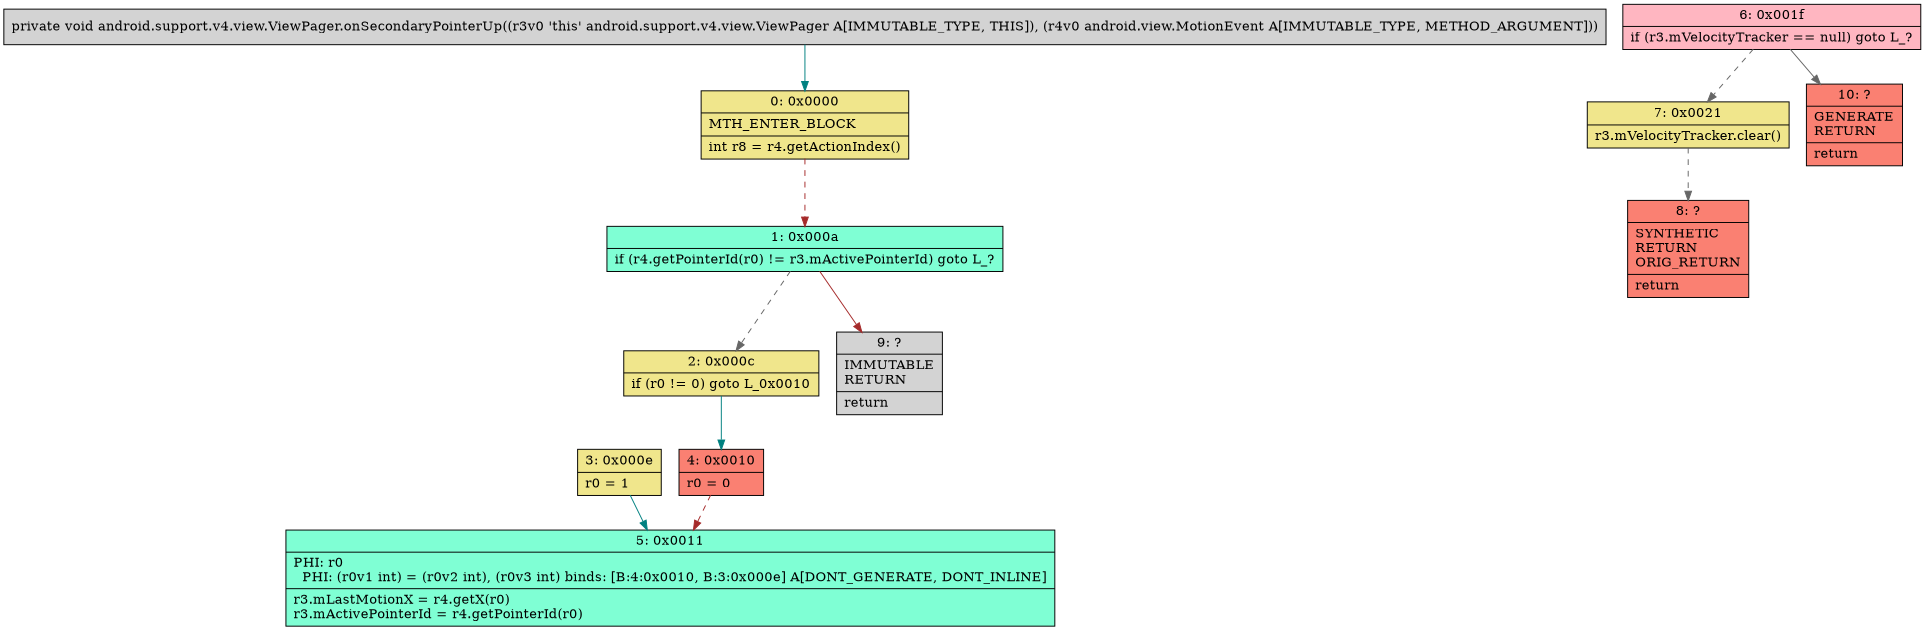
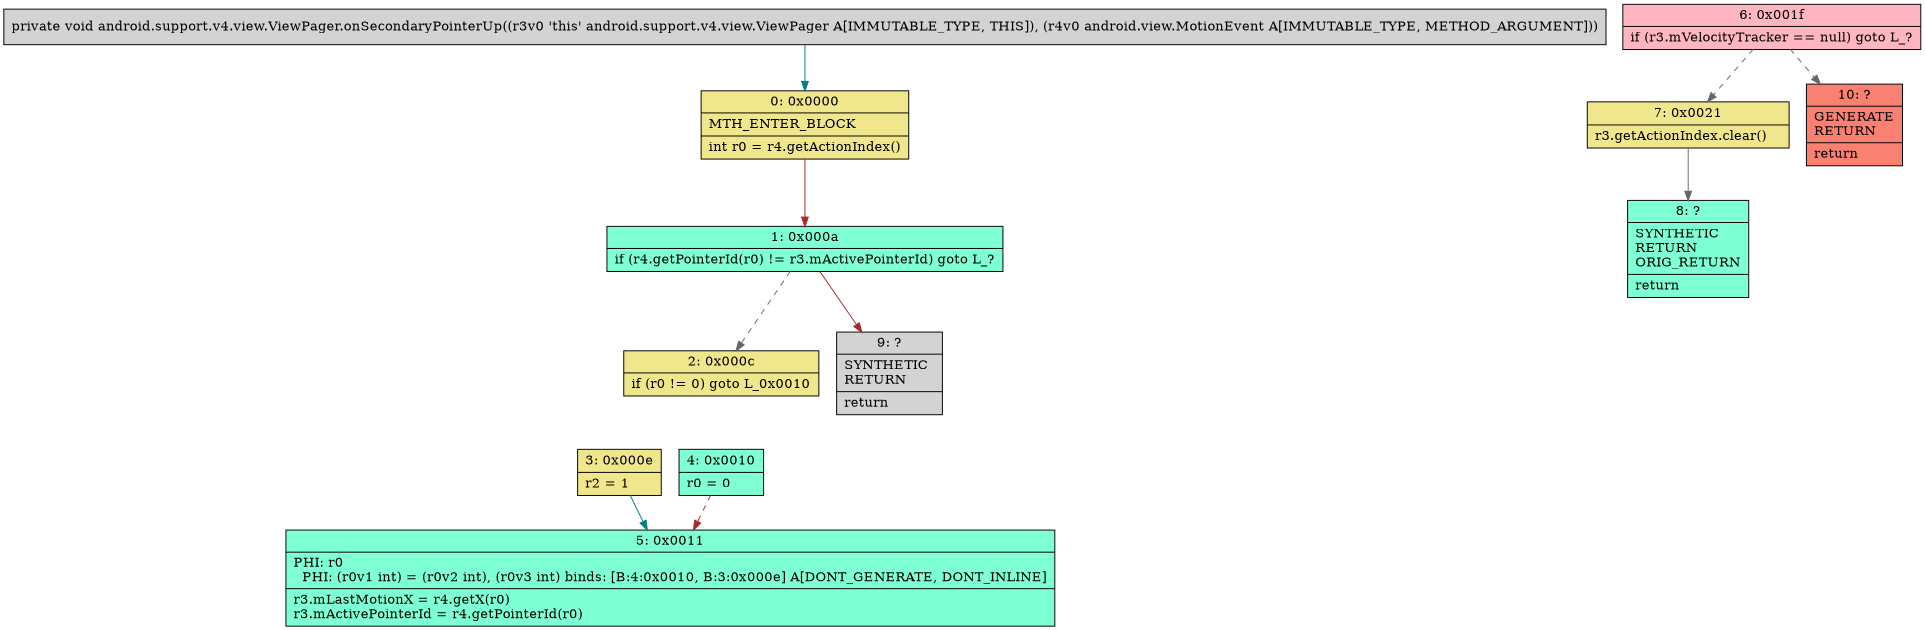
edge "6: 0x001f" -> "10: ?": style solid -> dashed
node "7: 0x0021": text "r3.mVelocityTracker.clear()" -> "r3.getActionIndex.clear()"
node "0: 0x0000": text "int r8 = r4.getActionIndex()" -> "int r0 = r4.getActionIndex()"
edge "7: 0x0021" -> "8: ?": style dashed -> solid
edge "0: 0x0000" -> "1: 0x000a": style dashed -> solid
node "8: ?": fillcolor salmon -> aquamarine
node "9: ?": text "IMMUTABLE" -> "SYNTHETIC"
edge "2: 0x000c" -> "4: 0x0010": removed
node "4: 0x0010": fillcolor salmon -> aquamarine
node "3: 0x000e": text "r0 = 1" -> "r2 = 1"
